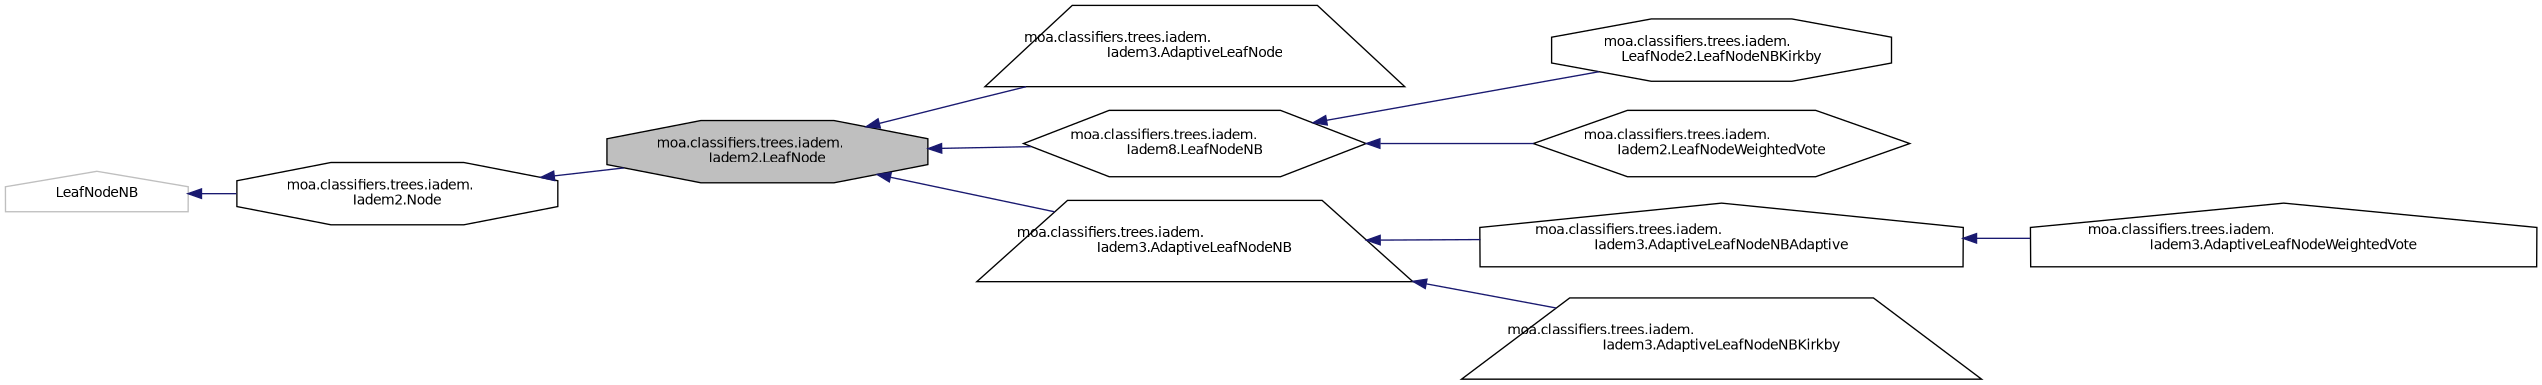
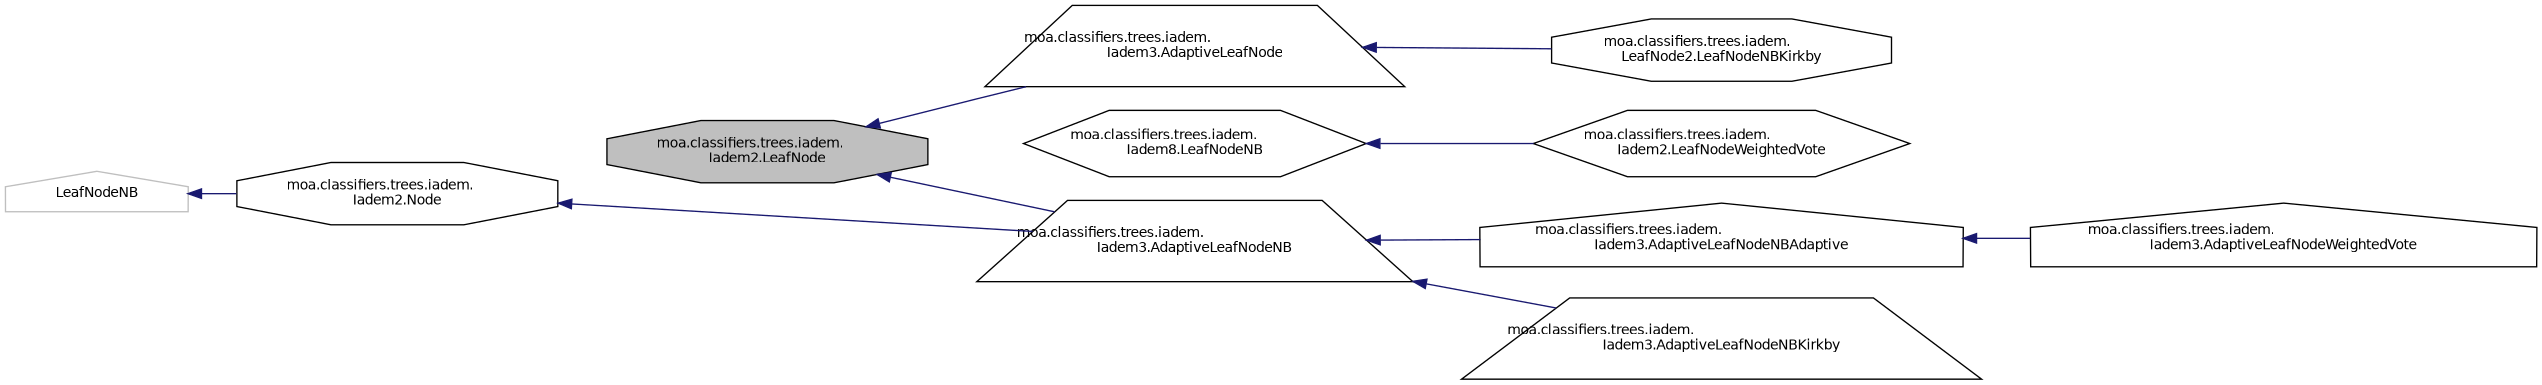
edge "moa.classifiers.trees.iadem. LeafNode2.LeafNodeNBKirkby" -> "moa.classifiers.trees.iadem. Iadem8.LeafNodeNB": now "moa.classifiers.trees.iadem. LeafNode2.LeafNodeNBKirkby" -> "moa.classifiers.trees.iadem. Iadem3.AdaptiveLeafNode"
edge "moa.classifiers.trees.iadem. Iadem8.LeafNodeNB" -> "moa.classifiers.trees.iadem. Iadem2.LeafNode": removed
edge "moa.classifiers.trees.iadem. Iadem2.LeafNode" -> "moa.classifiers.trees.iadem. Iadem2.Node": now "moa.classifiers.trees.iadem. Iadem3.AdaptiveLeafNodeNB" -> "moa.classifiers.trees.iadem. Iadem2.Node"
